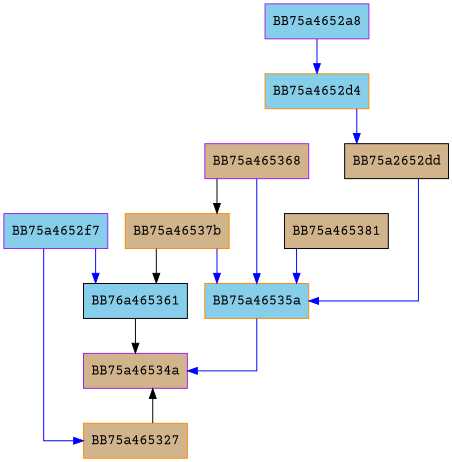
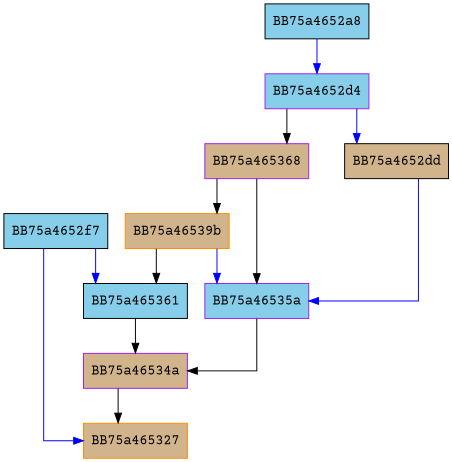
node "BB75a4652a8": color purple -> black
node "BB75a4652d4": color darkorange -> purple
edge "BB75a4652d4" -> "BB75a465368": added
node "BB75a2652dd": label "BB75a2652dd" -> "BB75a4652dd"
edge "BB75a465368" -> "BB75a46535a": color blue -> black
node "BB75a4652f7": color purple -> black
node "BB75a46537b": label "BB75a46537b" -> "BB75a46539b"
node "BB75a465381": removed
node "BB76a465361": label "BB76a465361" -> "BB75a465361"
node "BB75a46535a": color darkorange -> purple
edge "BB75a46535a" -> "BB75a46534a": color blue -> black
edge "BB75a465327" -> "BB75a46534a": reversed
